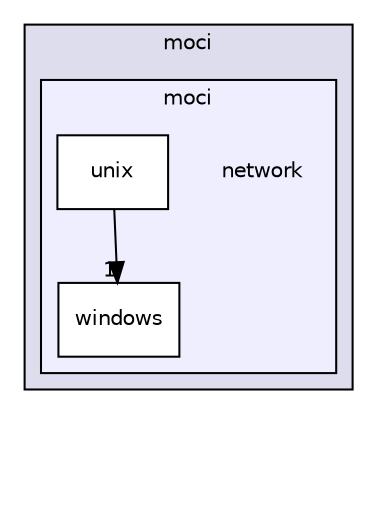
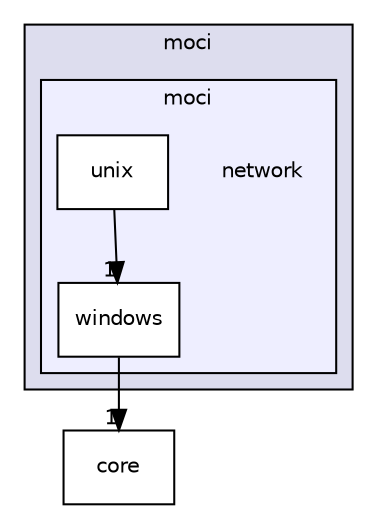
node "core": added
